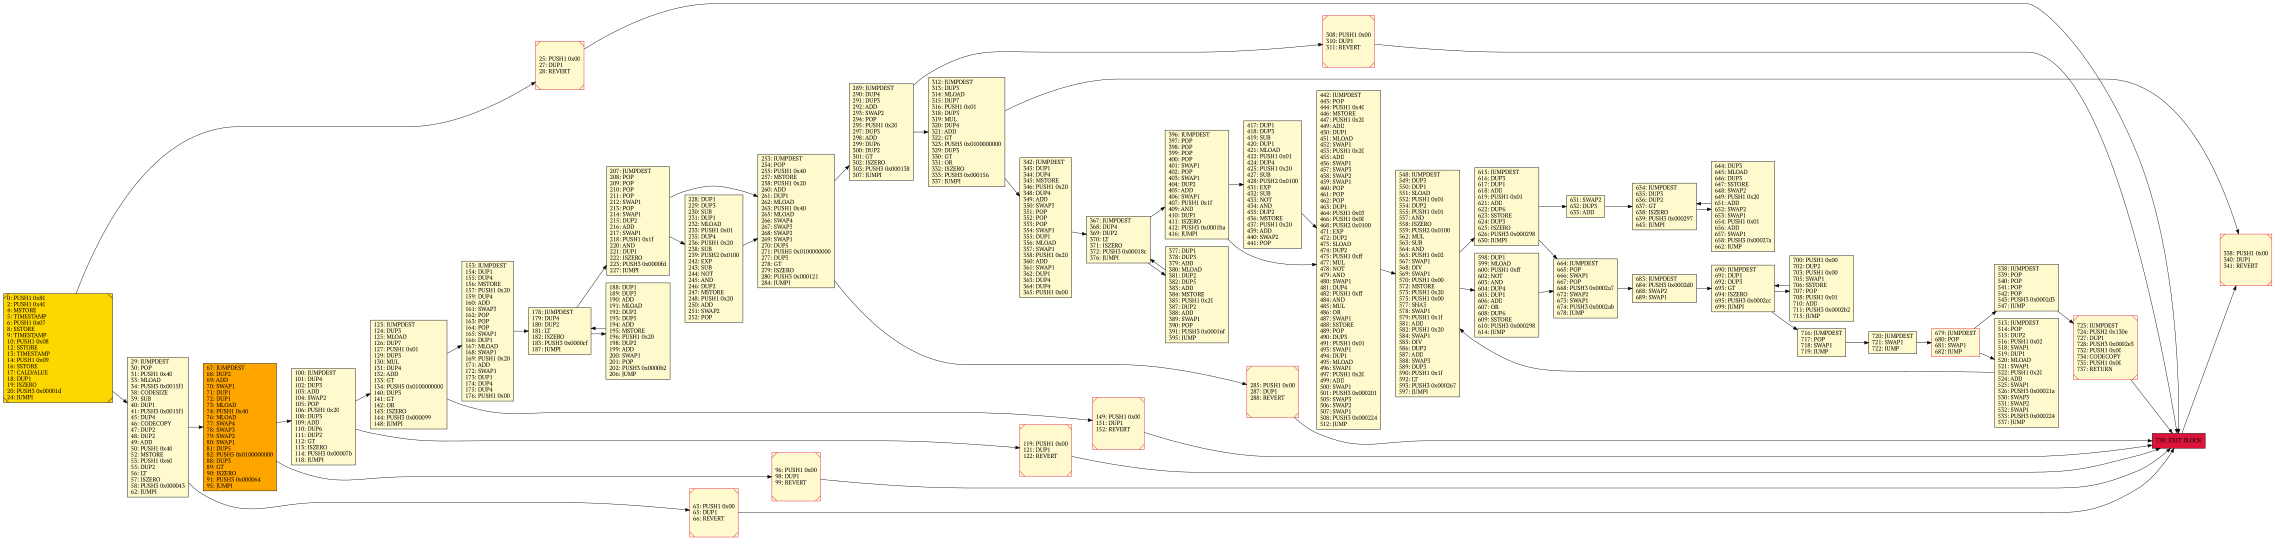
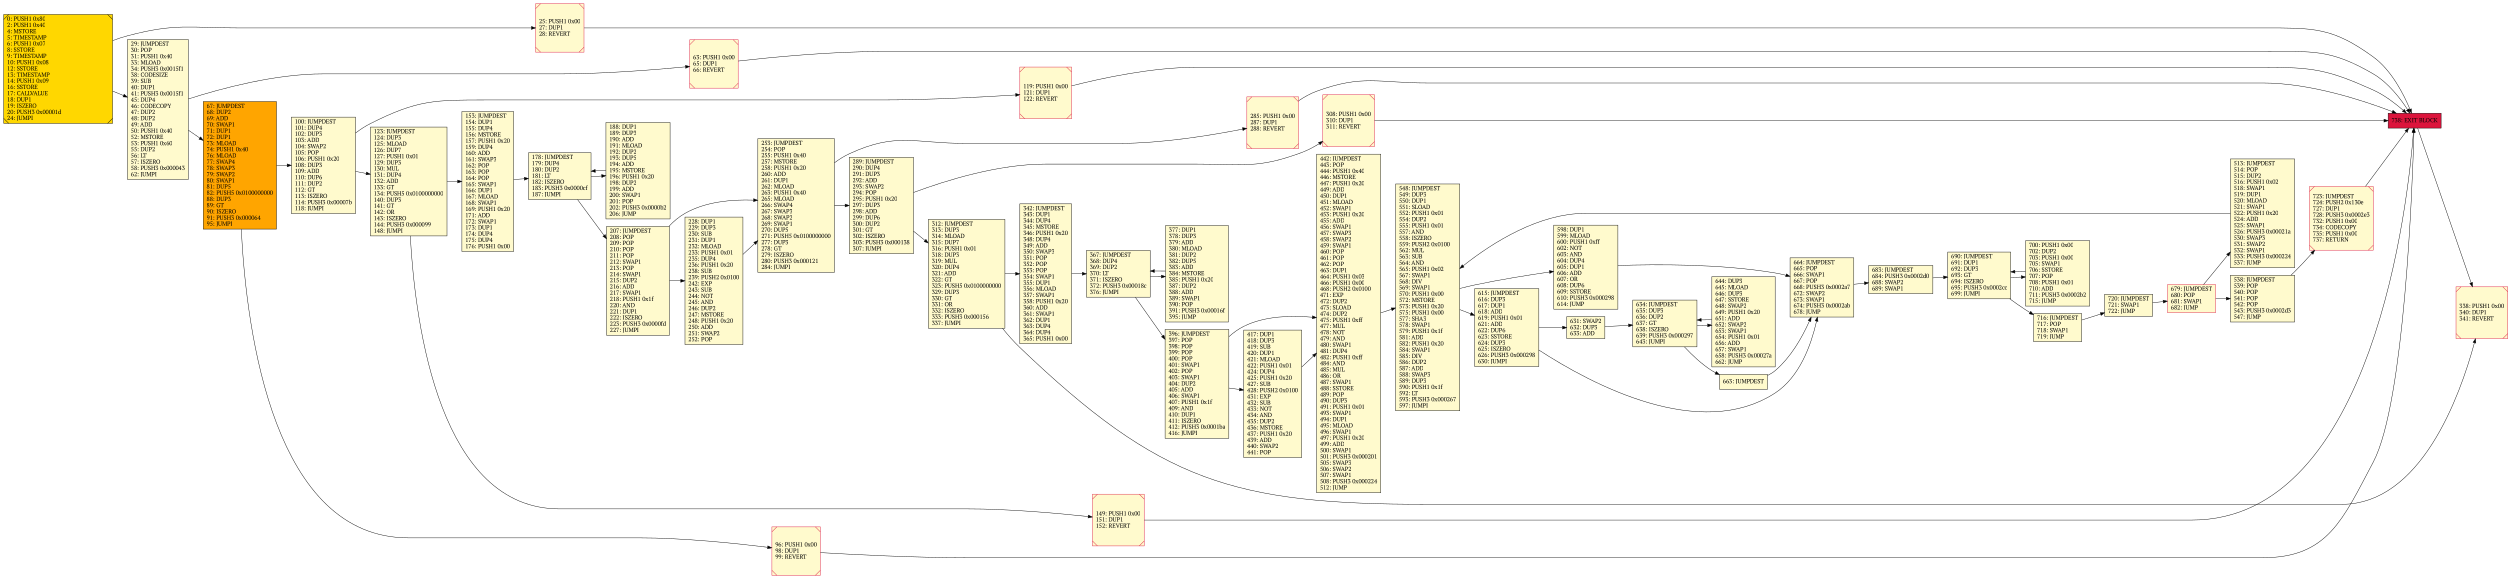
node "663: JUMPDEST": added
